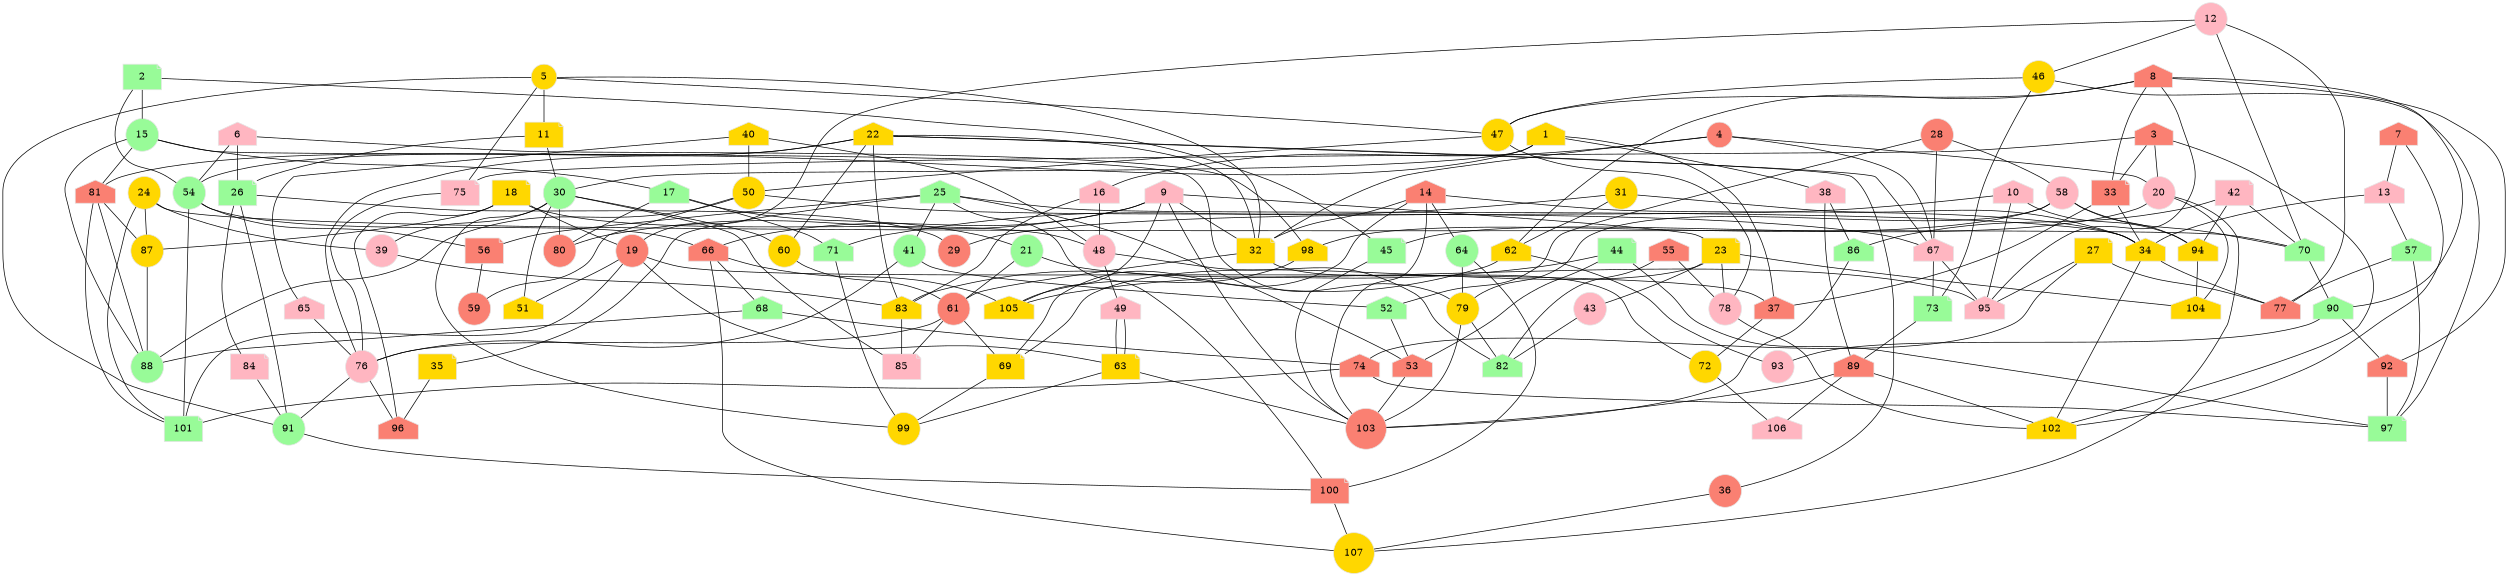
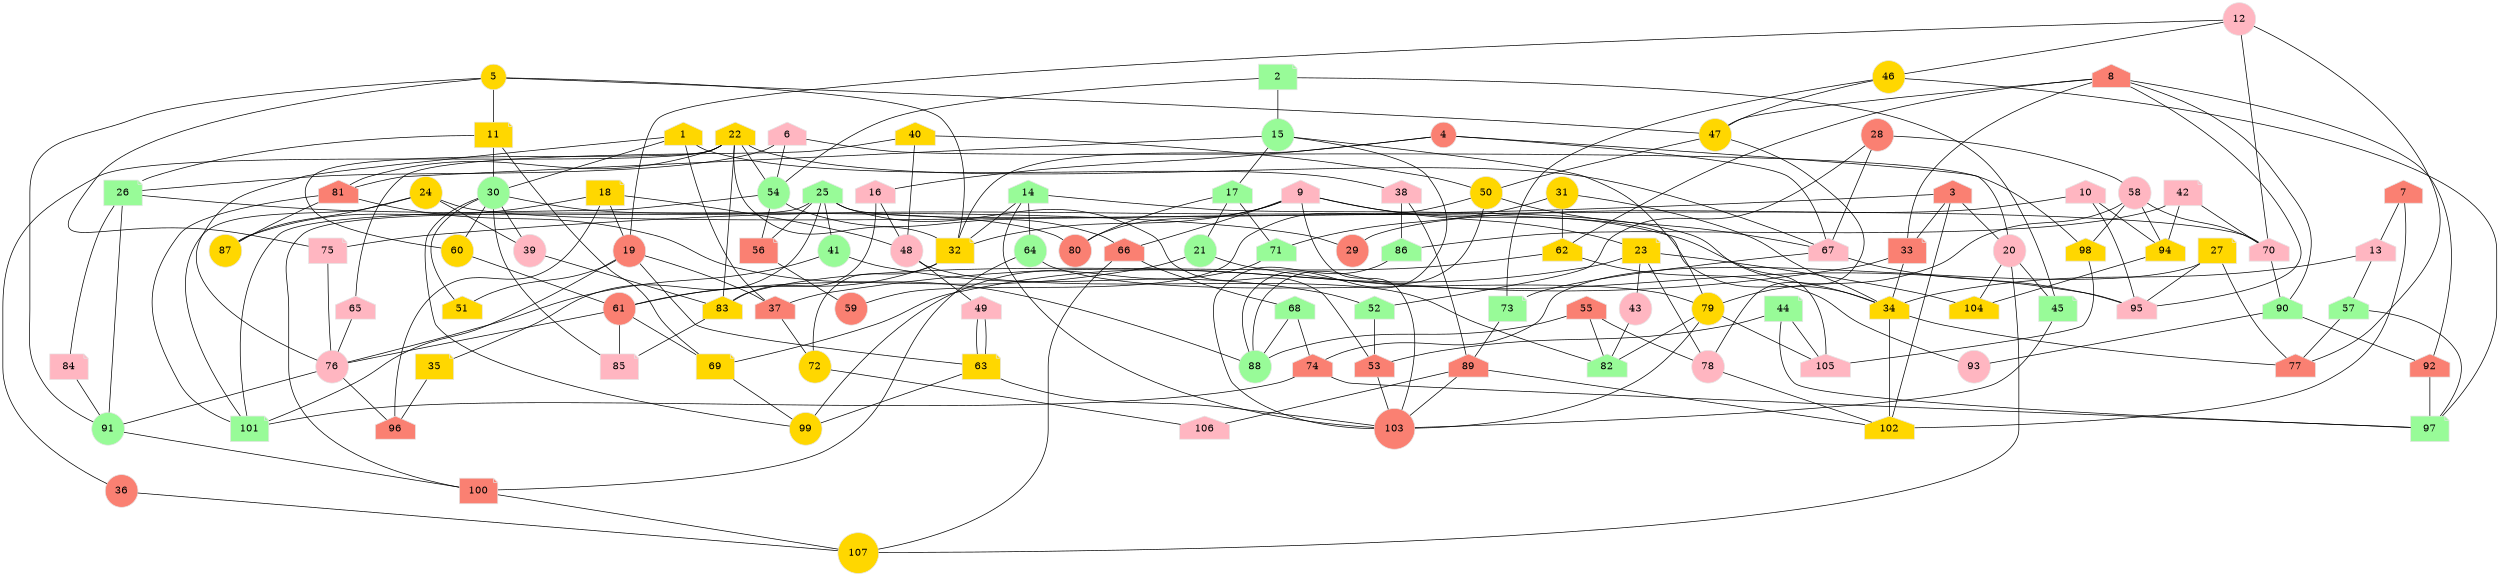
node "14": fillcolor salmon -> palegreen
node "70": fillcolor palegreen -> lightpink
edge "66" -- "105": now "79" -- "105"
edge "14" -- "69": now "11" -- "69"
edge "87" -- "88": now "55" -- "88"
node "105": fillcolor gold -> lightpink
